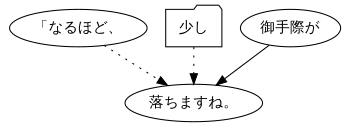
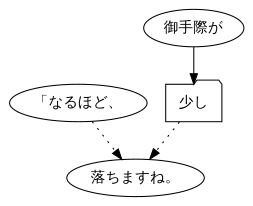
edge "御手際が" -> "落ちますね。": now "御手際が" -> "少し"
